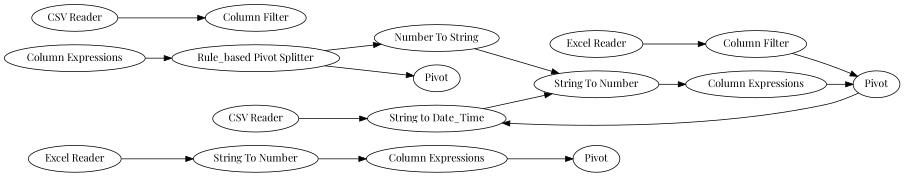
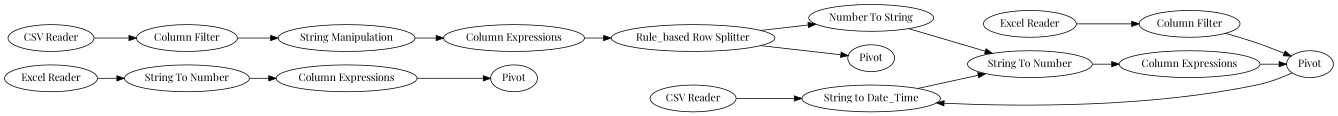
node "String Manipulation": added
node "Rule_based Pivot Splitter": label "Rule_based Pivot Splitter" -> "Rule_based Row Splitter"
